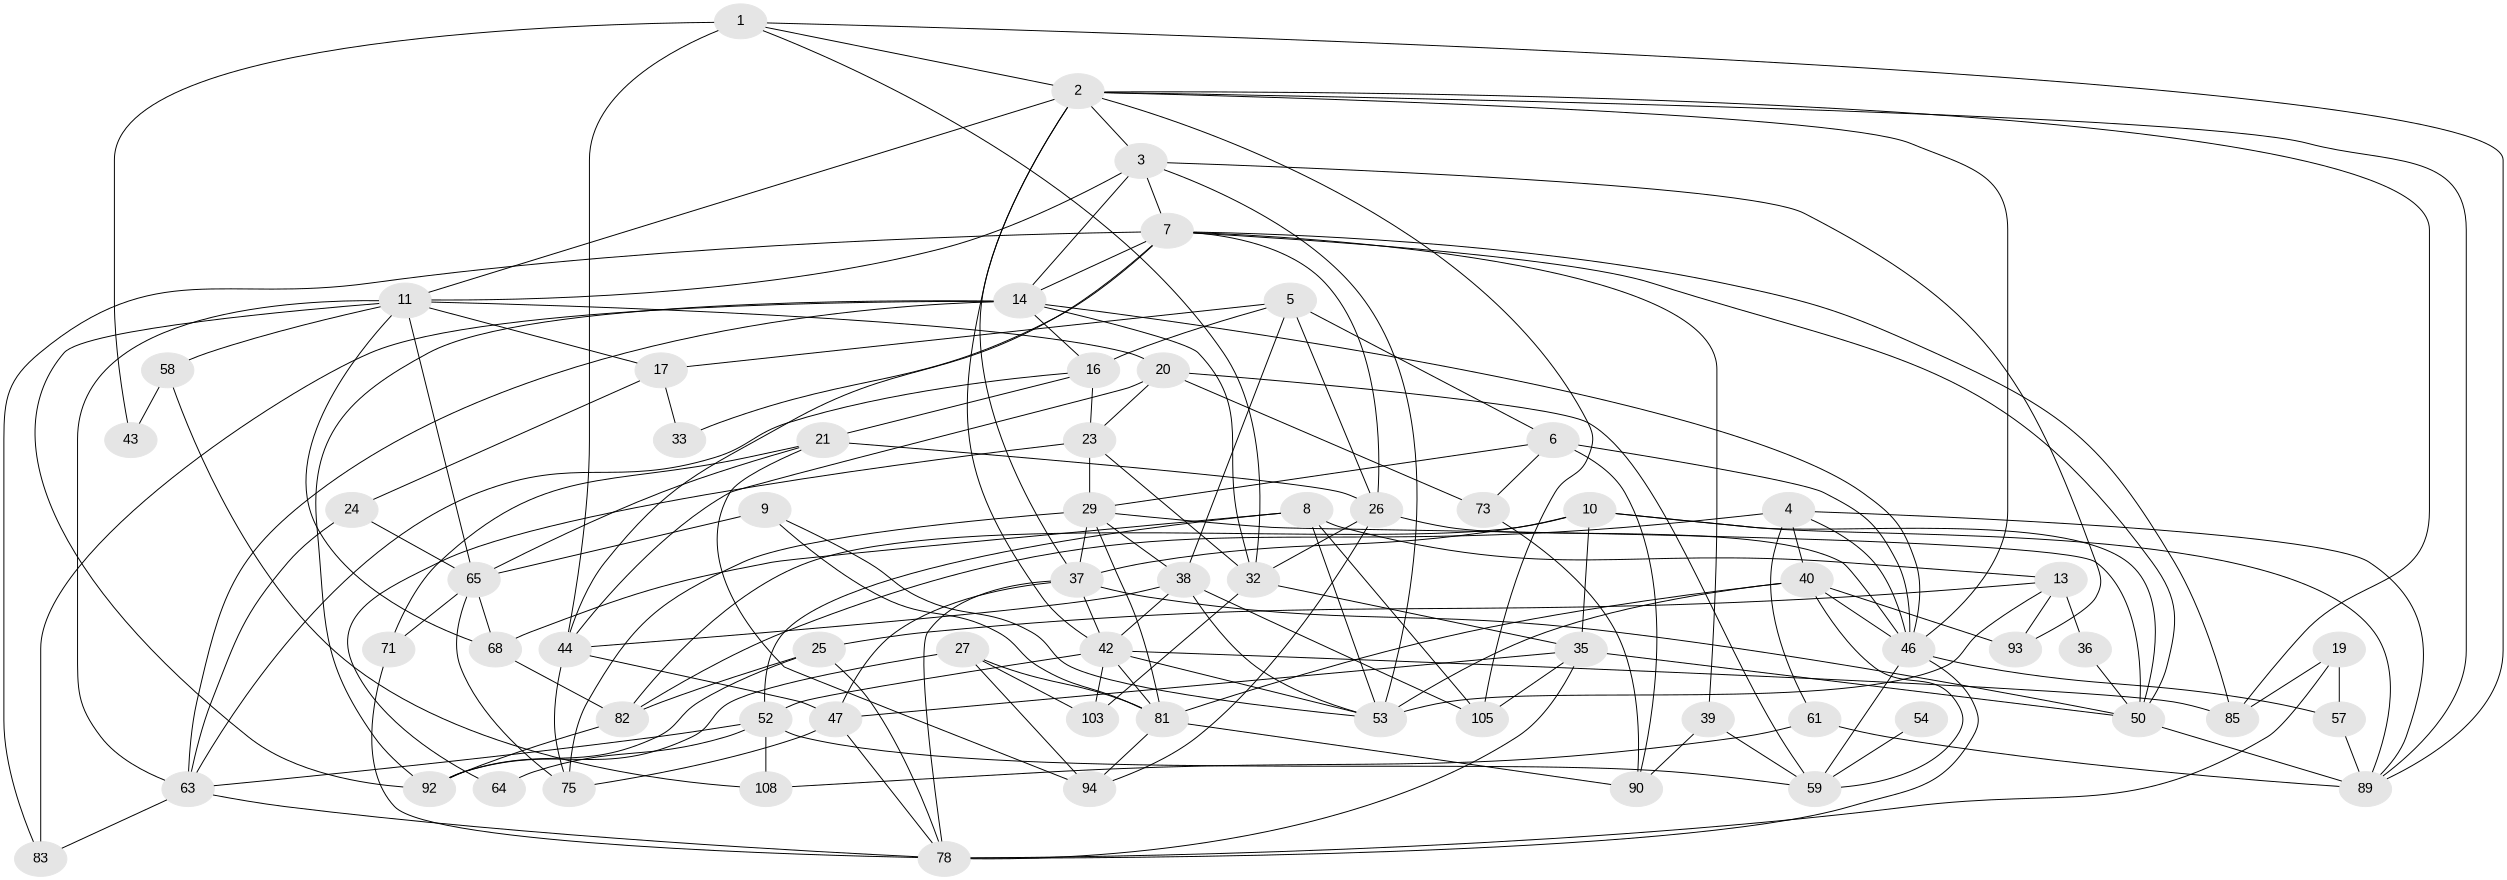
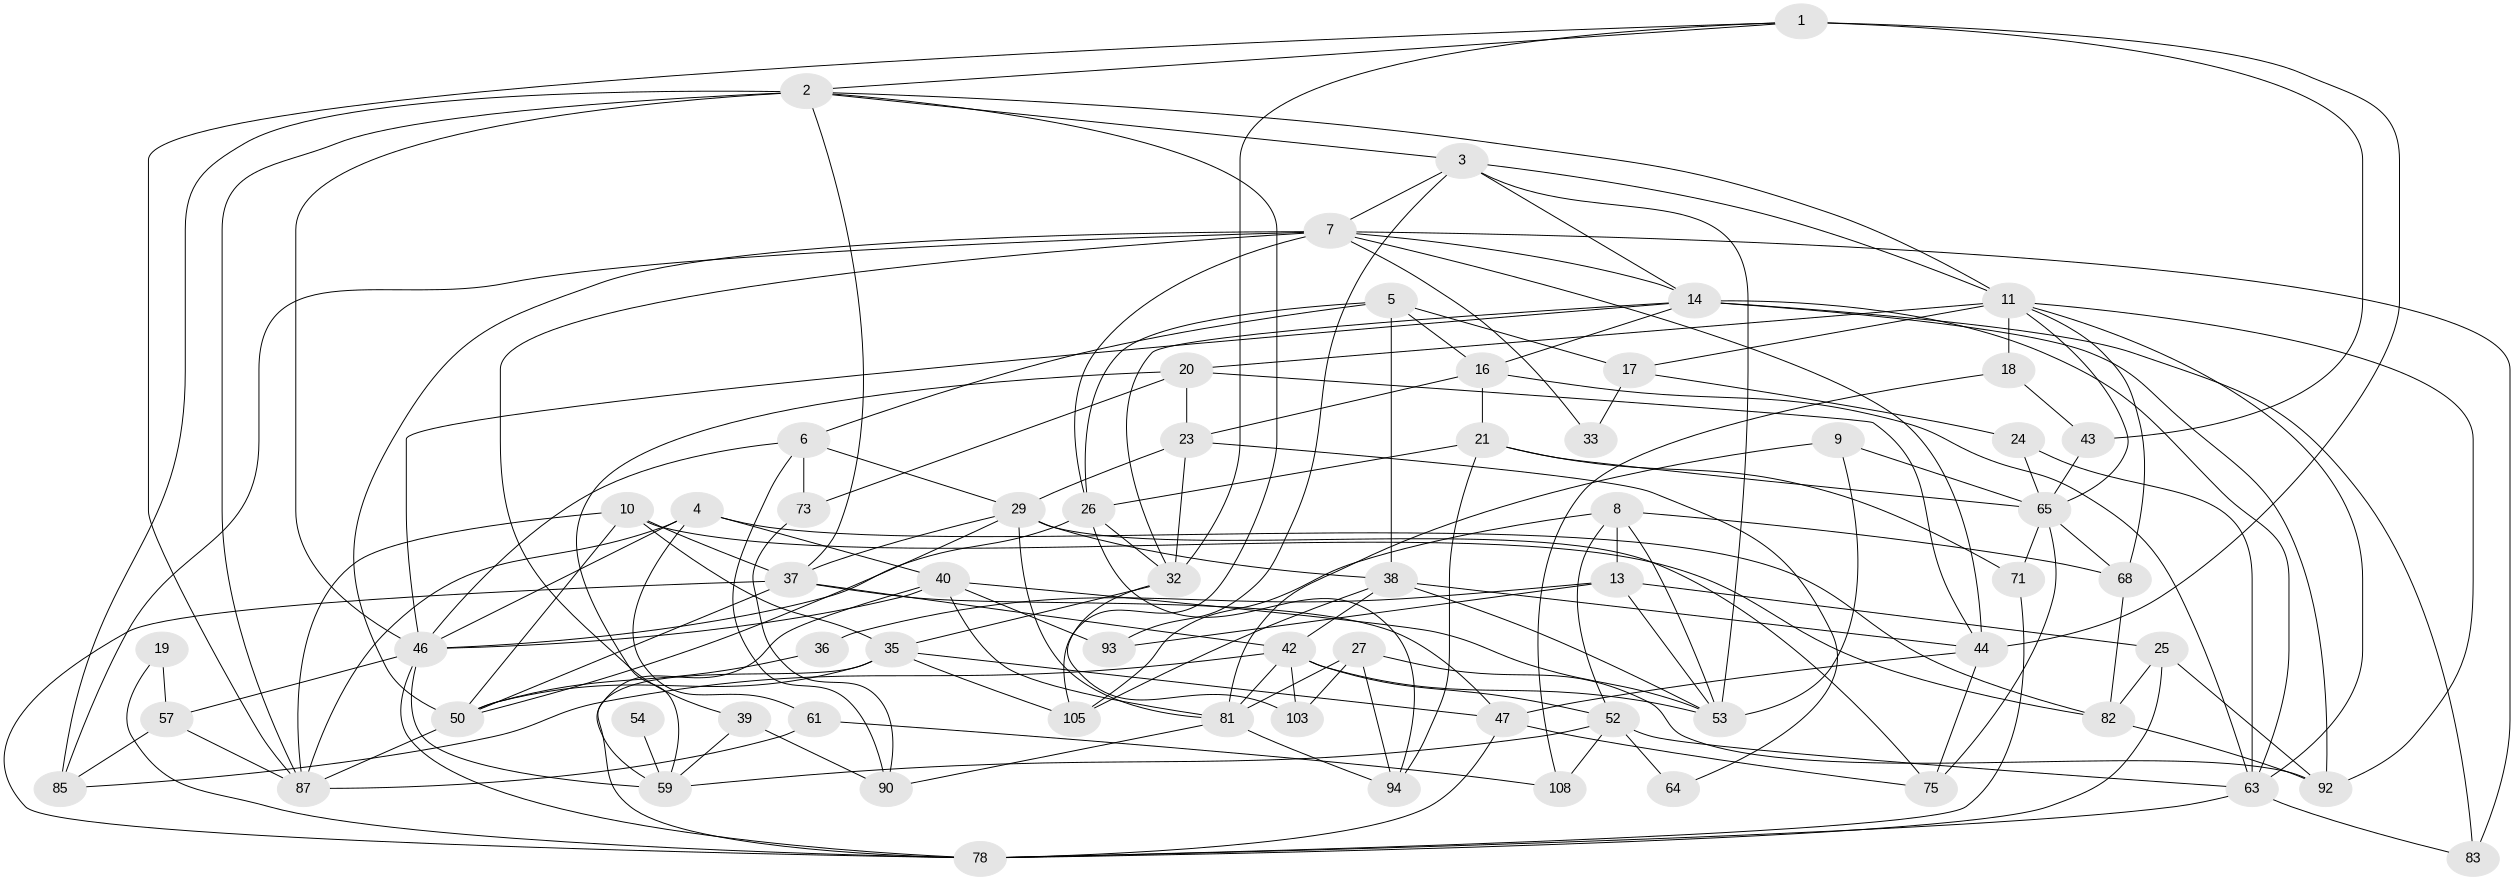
edge "2" -- "42": removed
node "58": label "58" -> "18"
edge "43" -- "65": added
edge "19" -- "85": now "57" -- "85"
node "89": label "89" -> "87"
